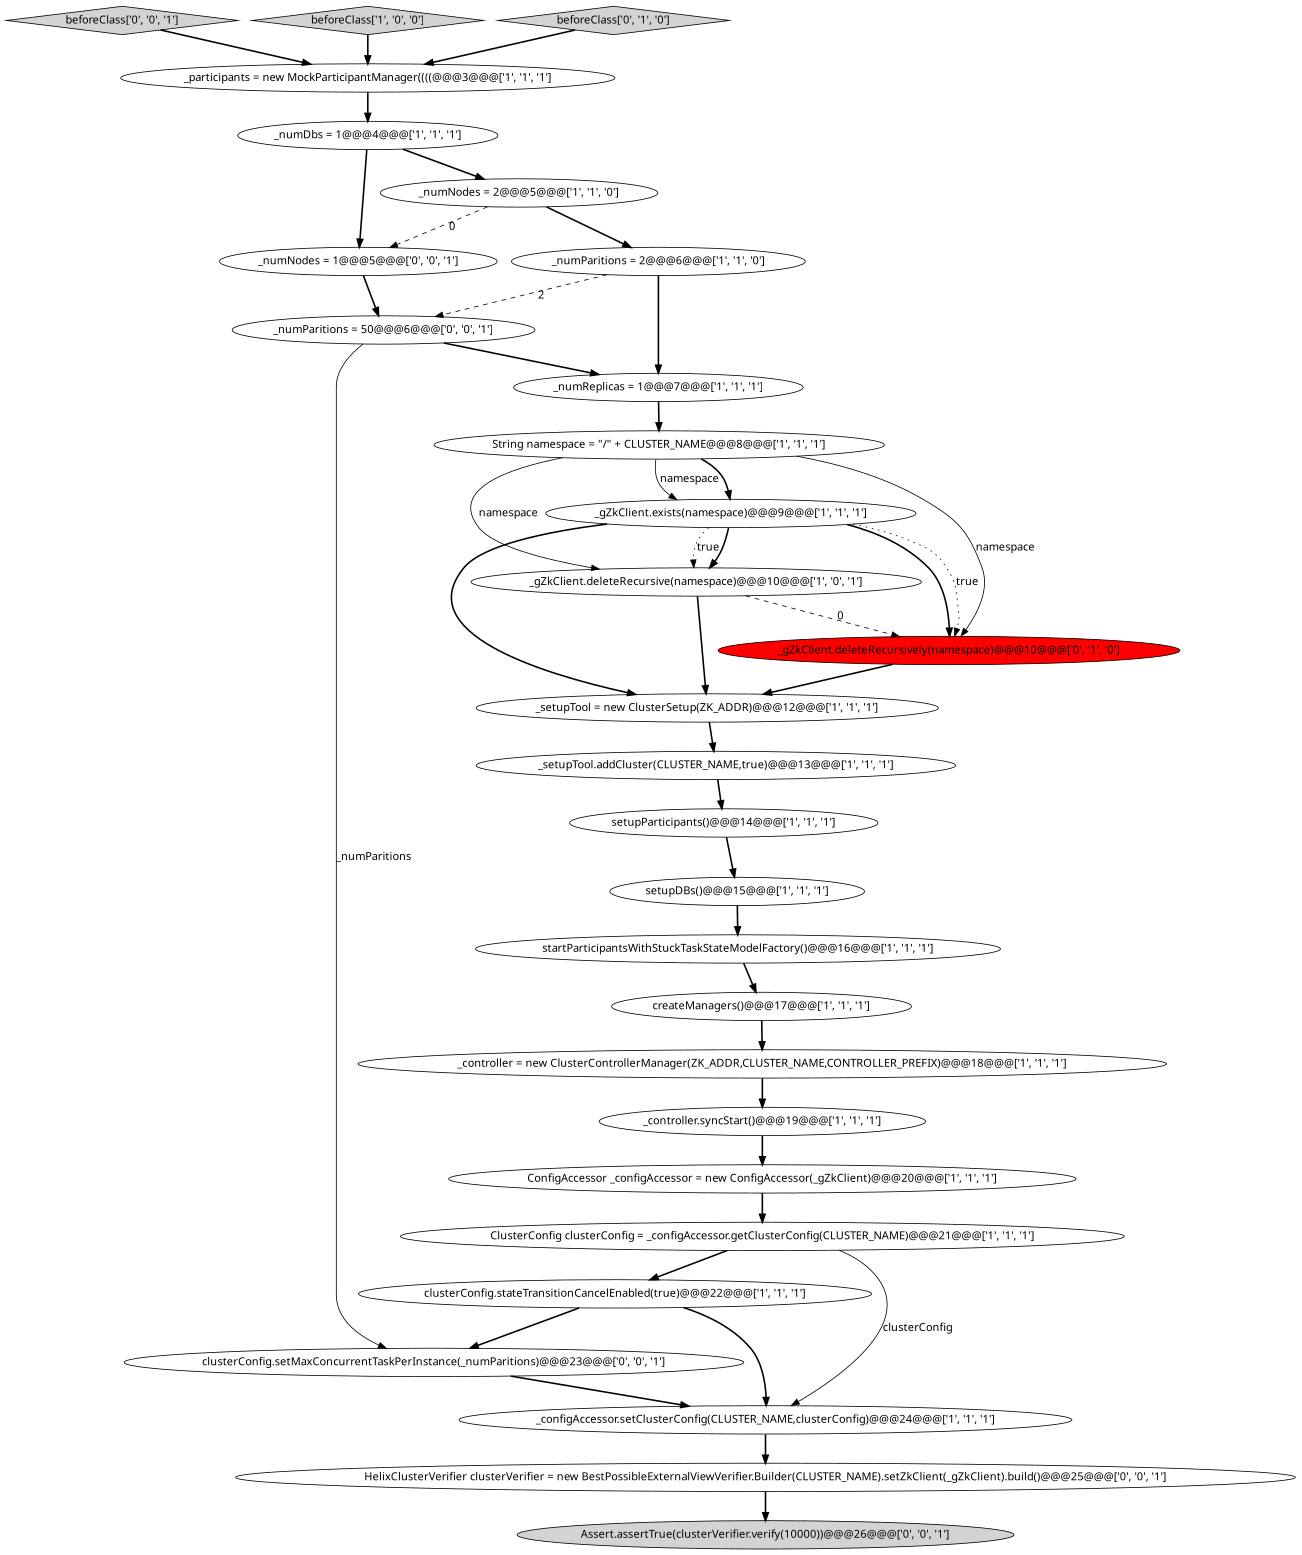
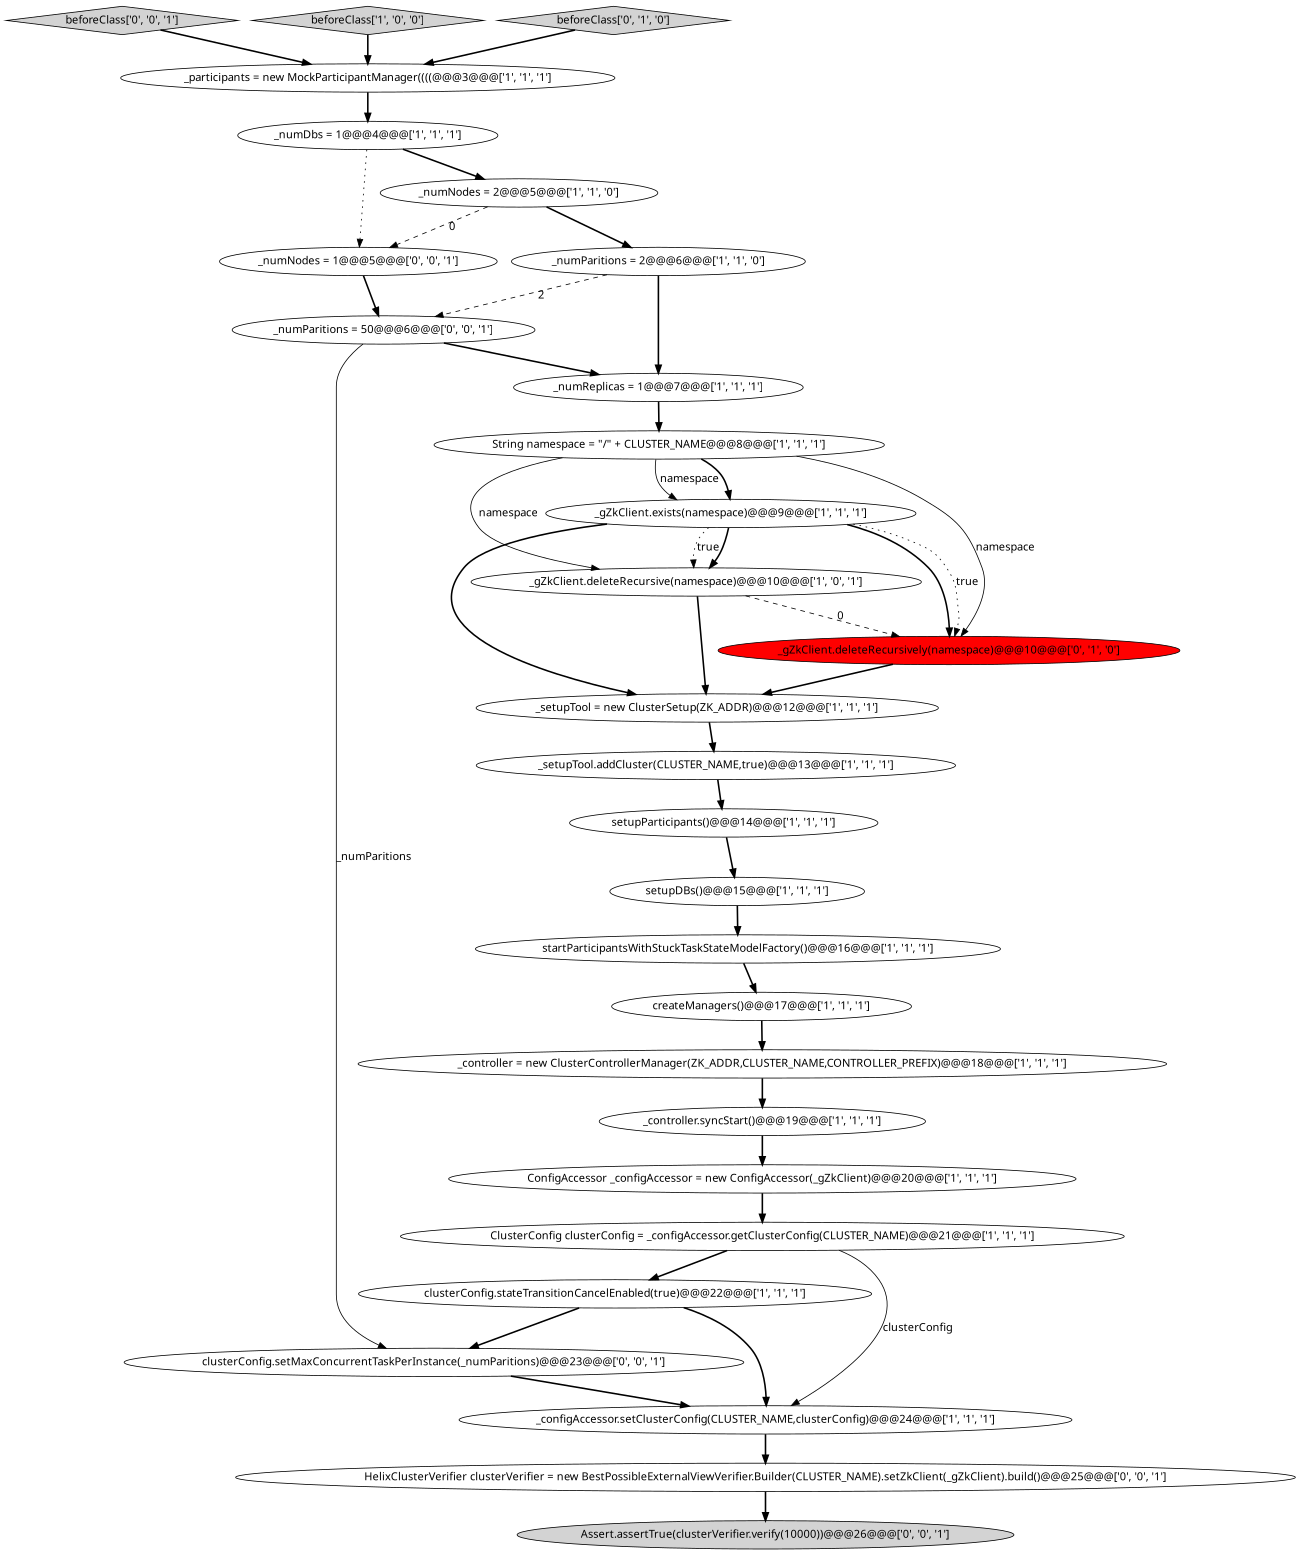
edge "_numDbs = 1@@@4@@@['1', '1', '1']" -> "_numNodes = 1@@@5@@@['0', '0', '1']": style bold -> dotted
